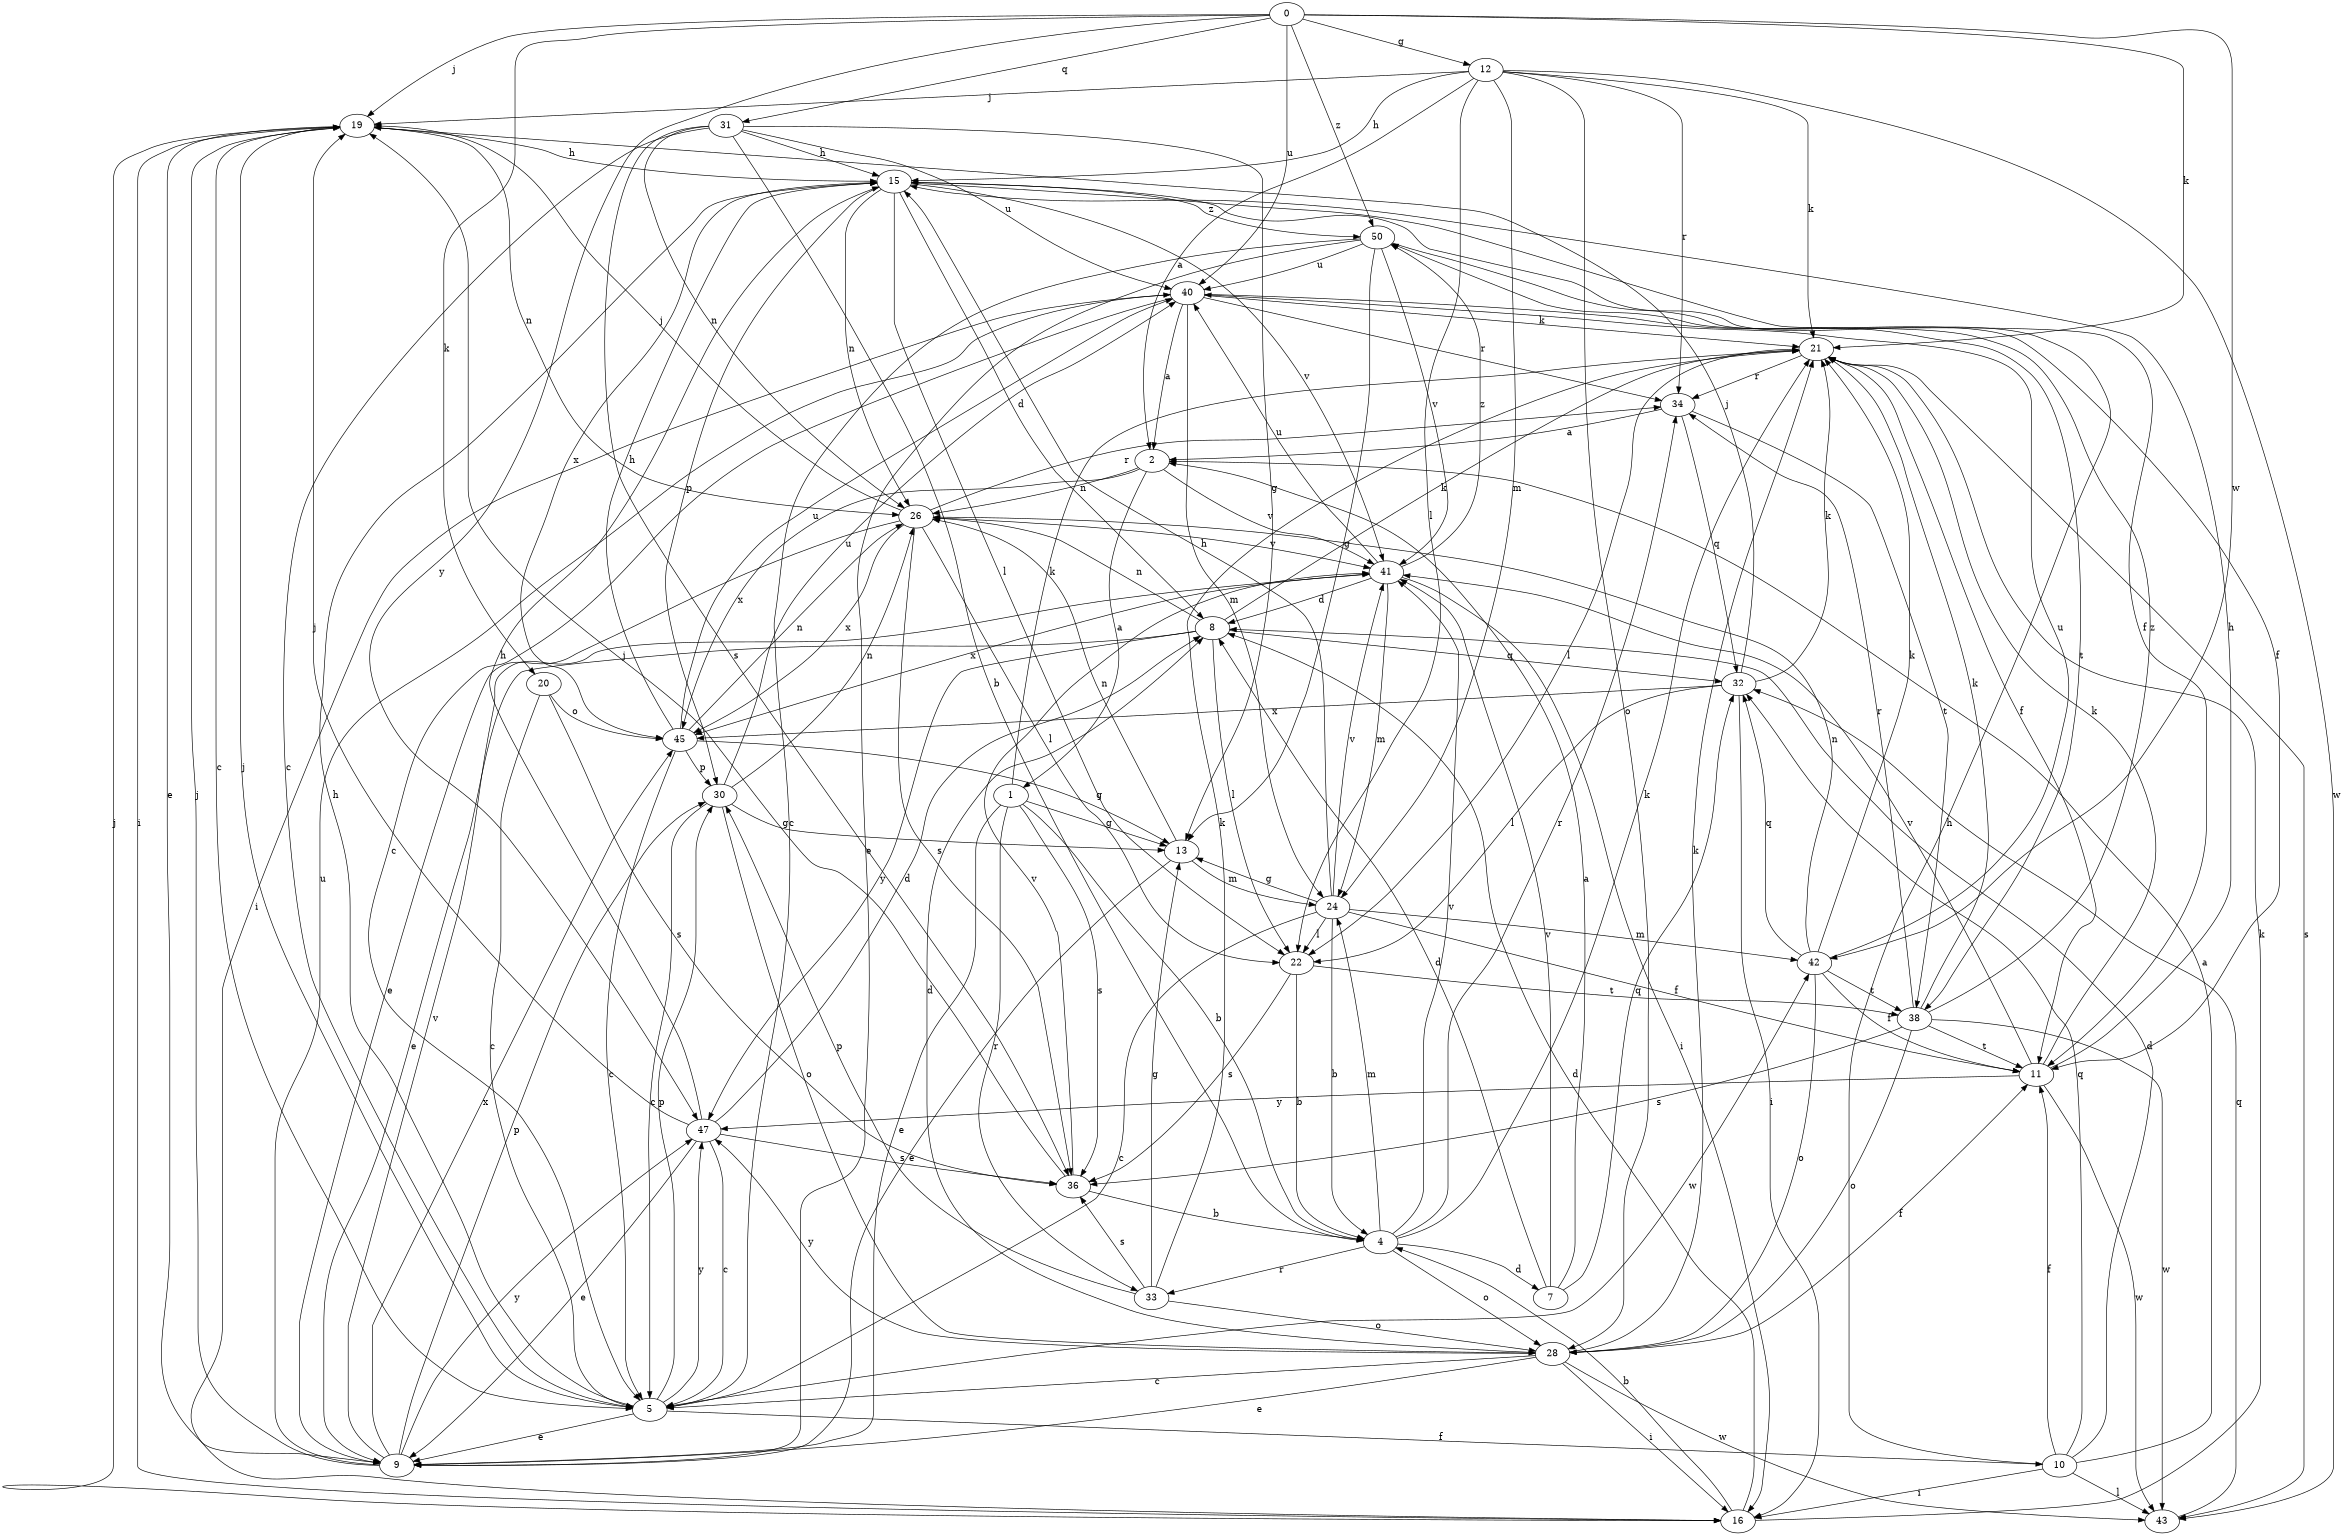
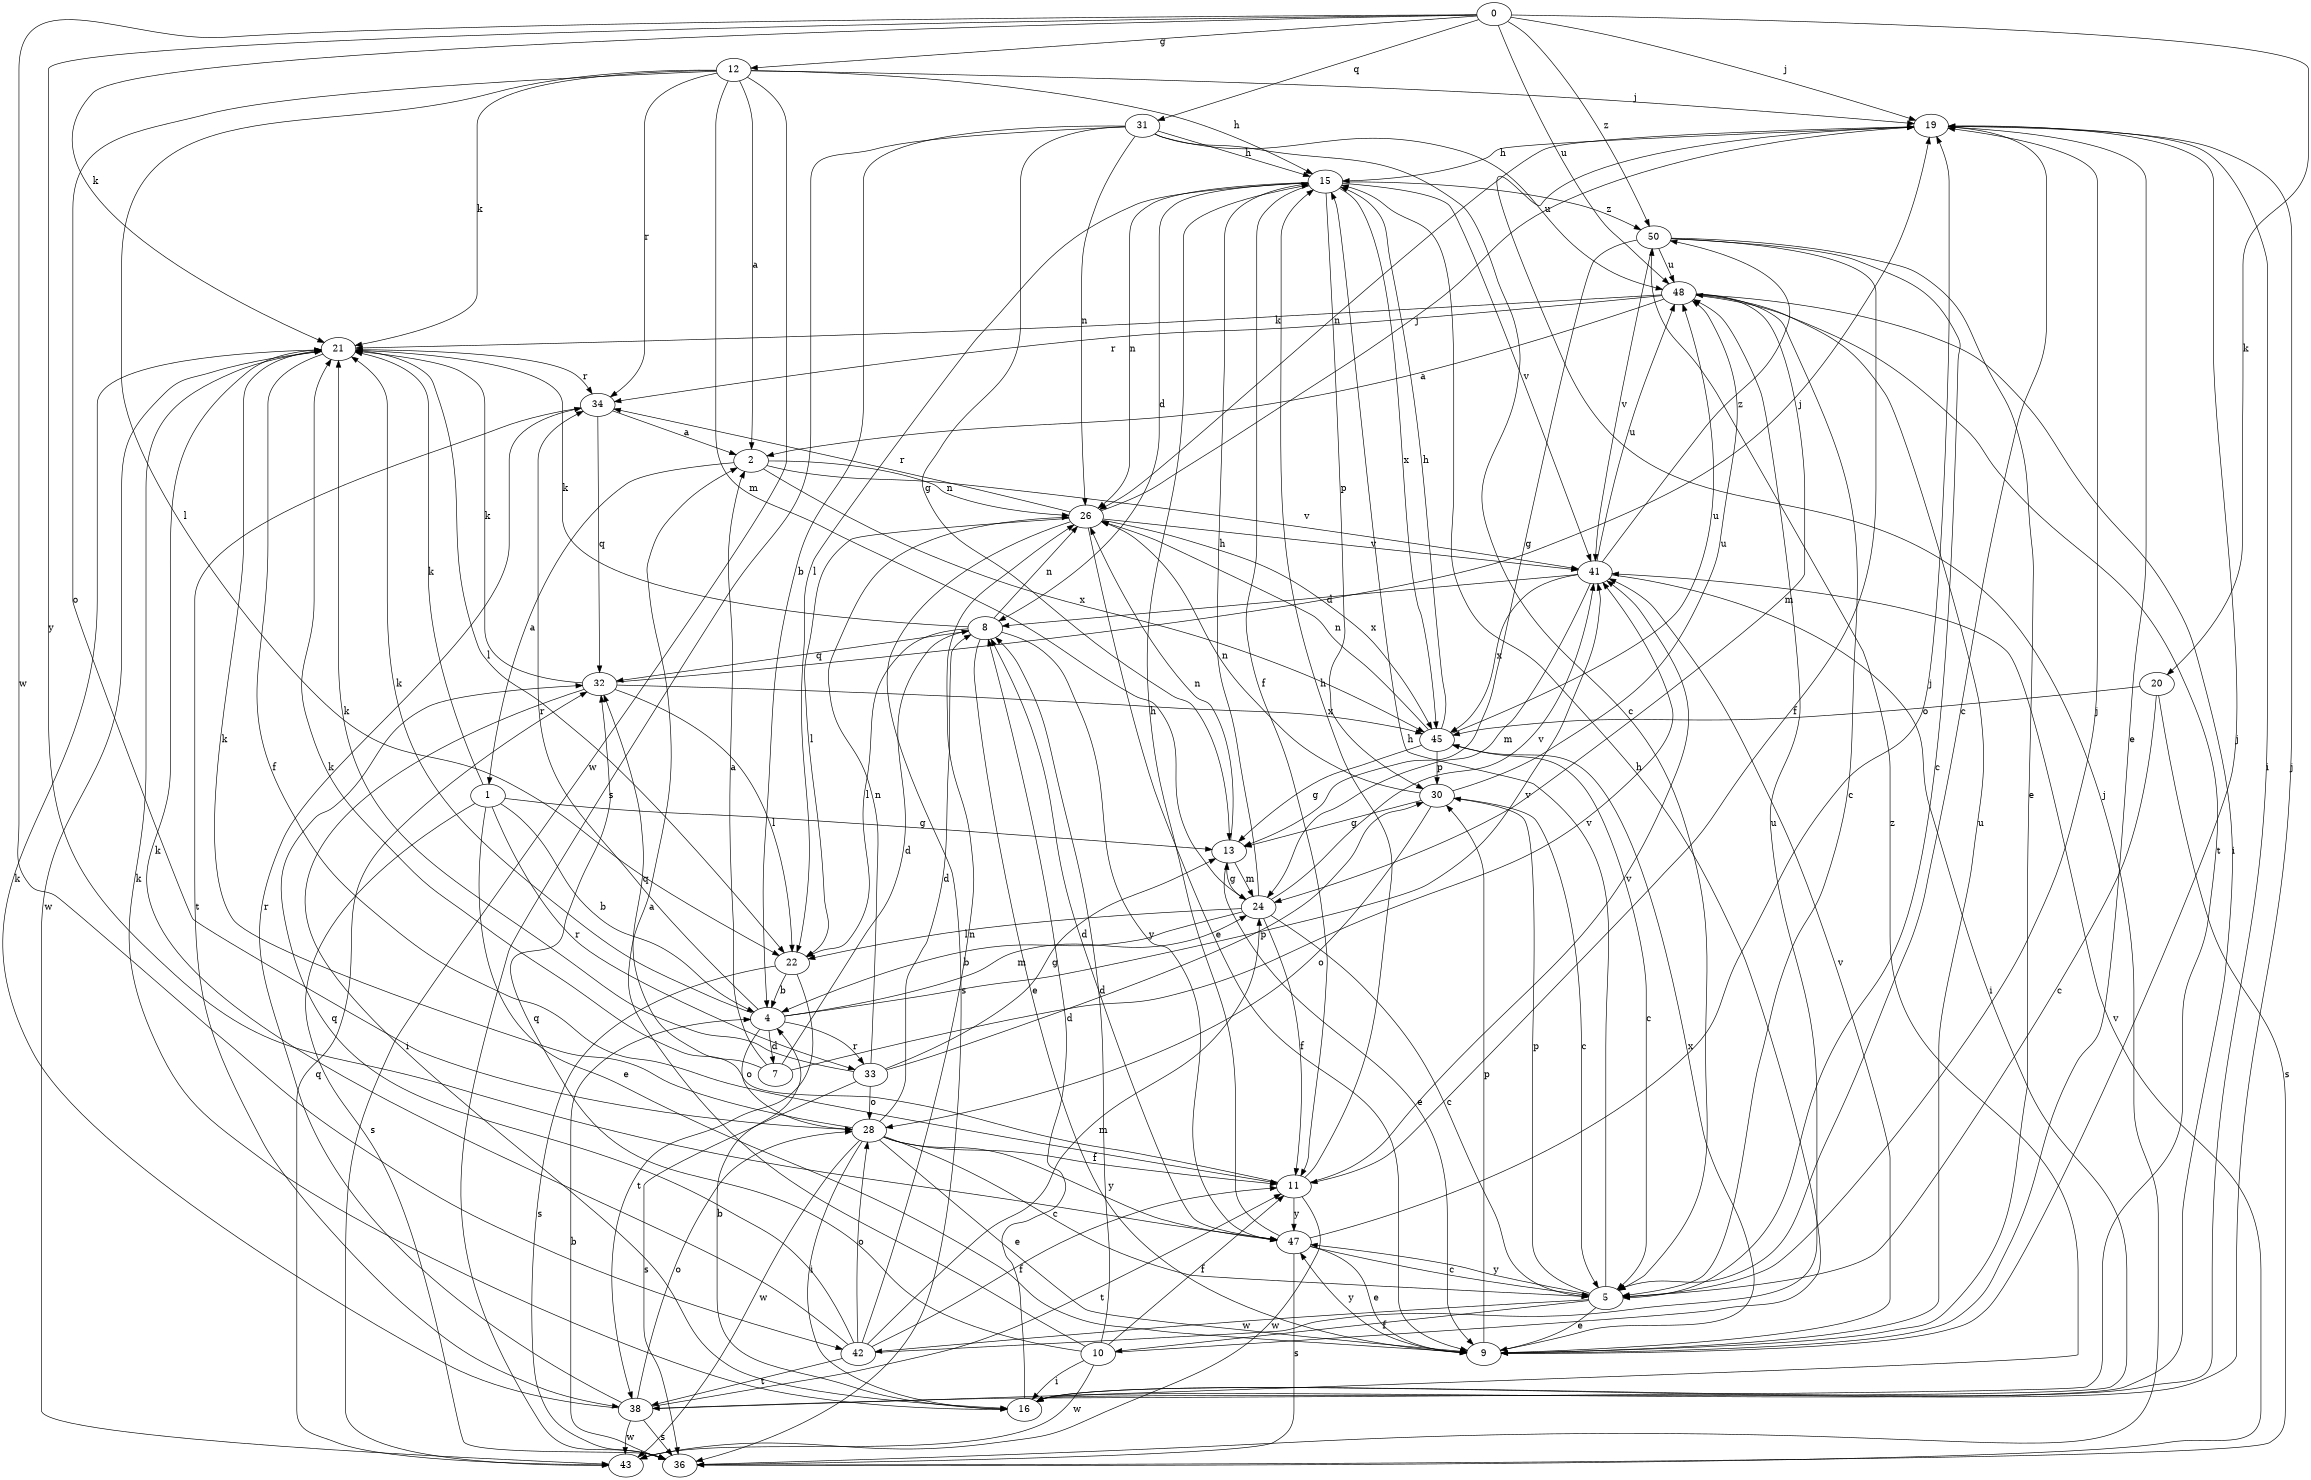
node "40": label "40" -> "48"
edge "33" -> "26": added, label "n"
edge "24" -> "42": reversed
edge "21" -> "43": label "s" -> "w"
edge "10" -> "43": label "l" -> "w"
